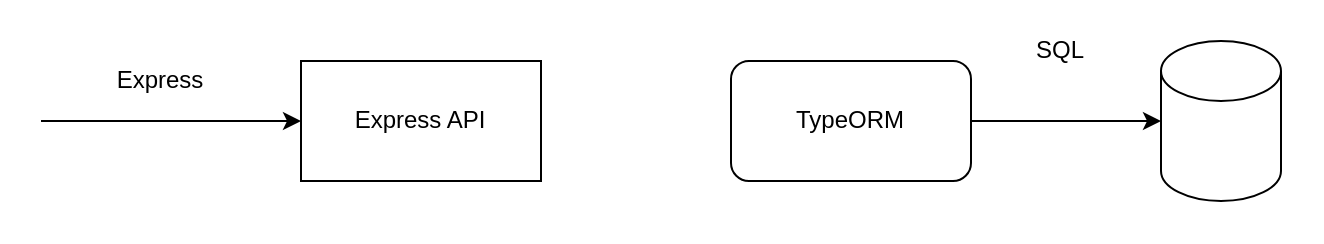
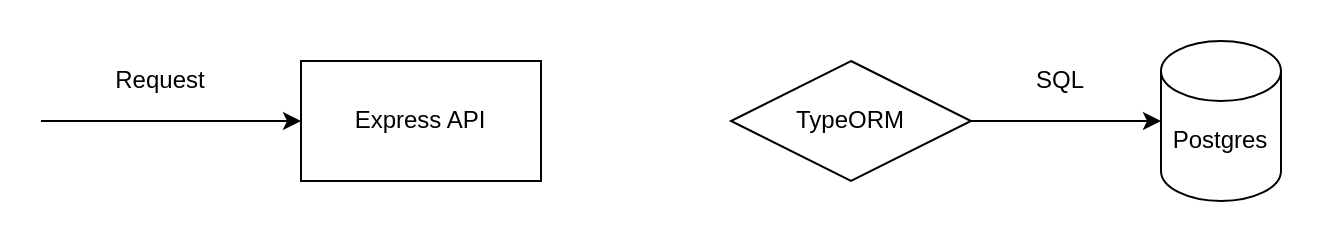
node "SQL": moved (1061, 51) -> (1061, 81)
node "Express": label "Express" -> "Request"
node "TypeORM": shape rounded rectangle -> diamond
node "Postgres": added
